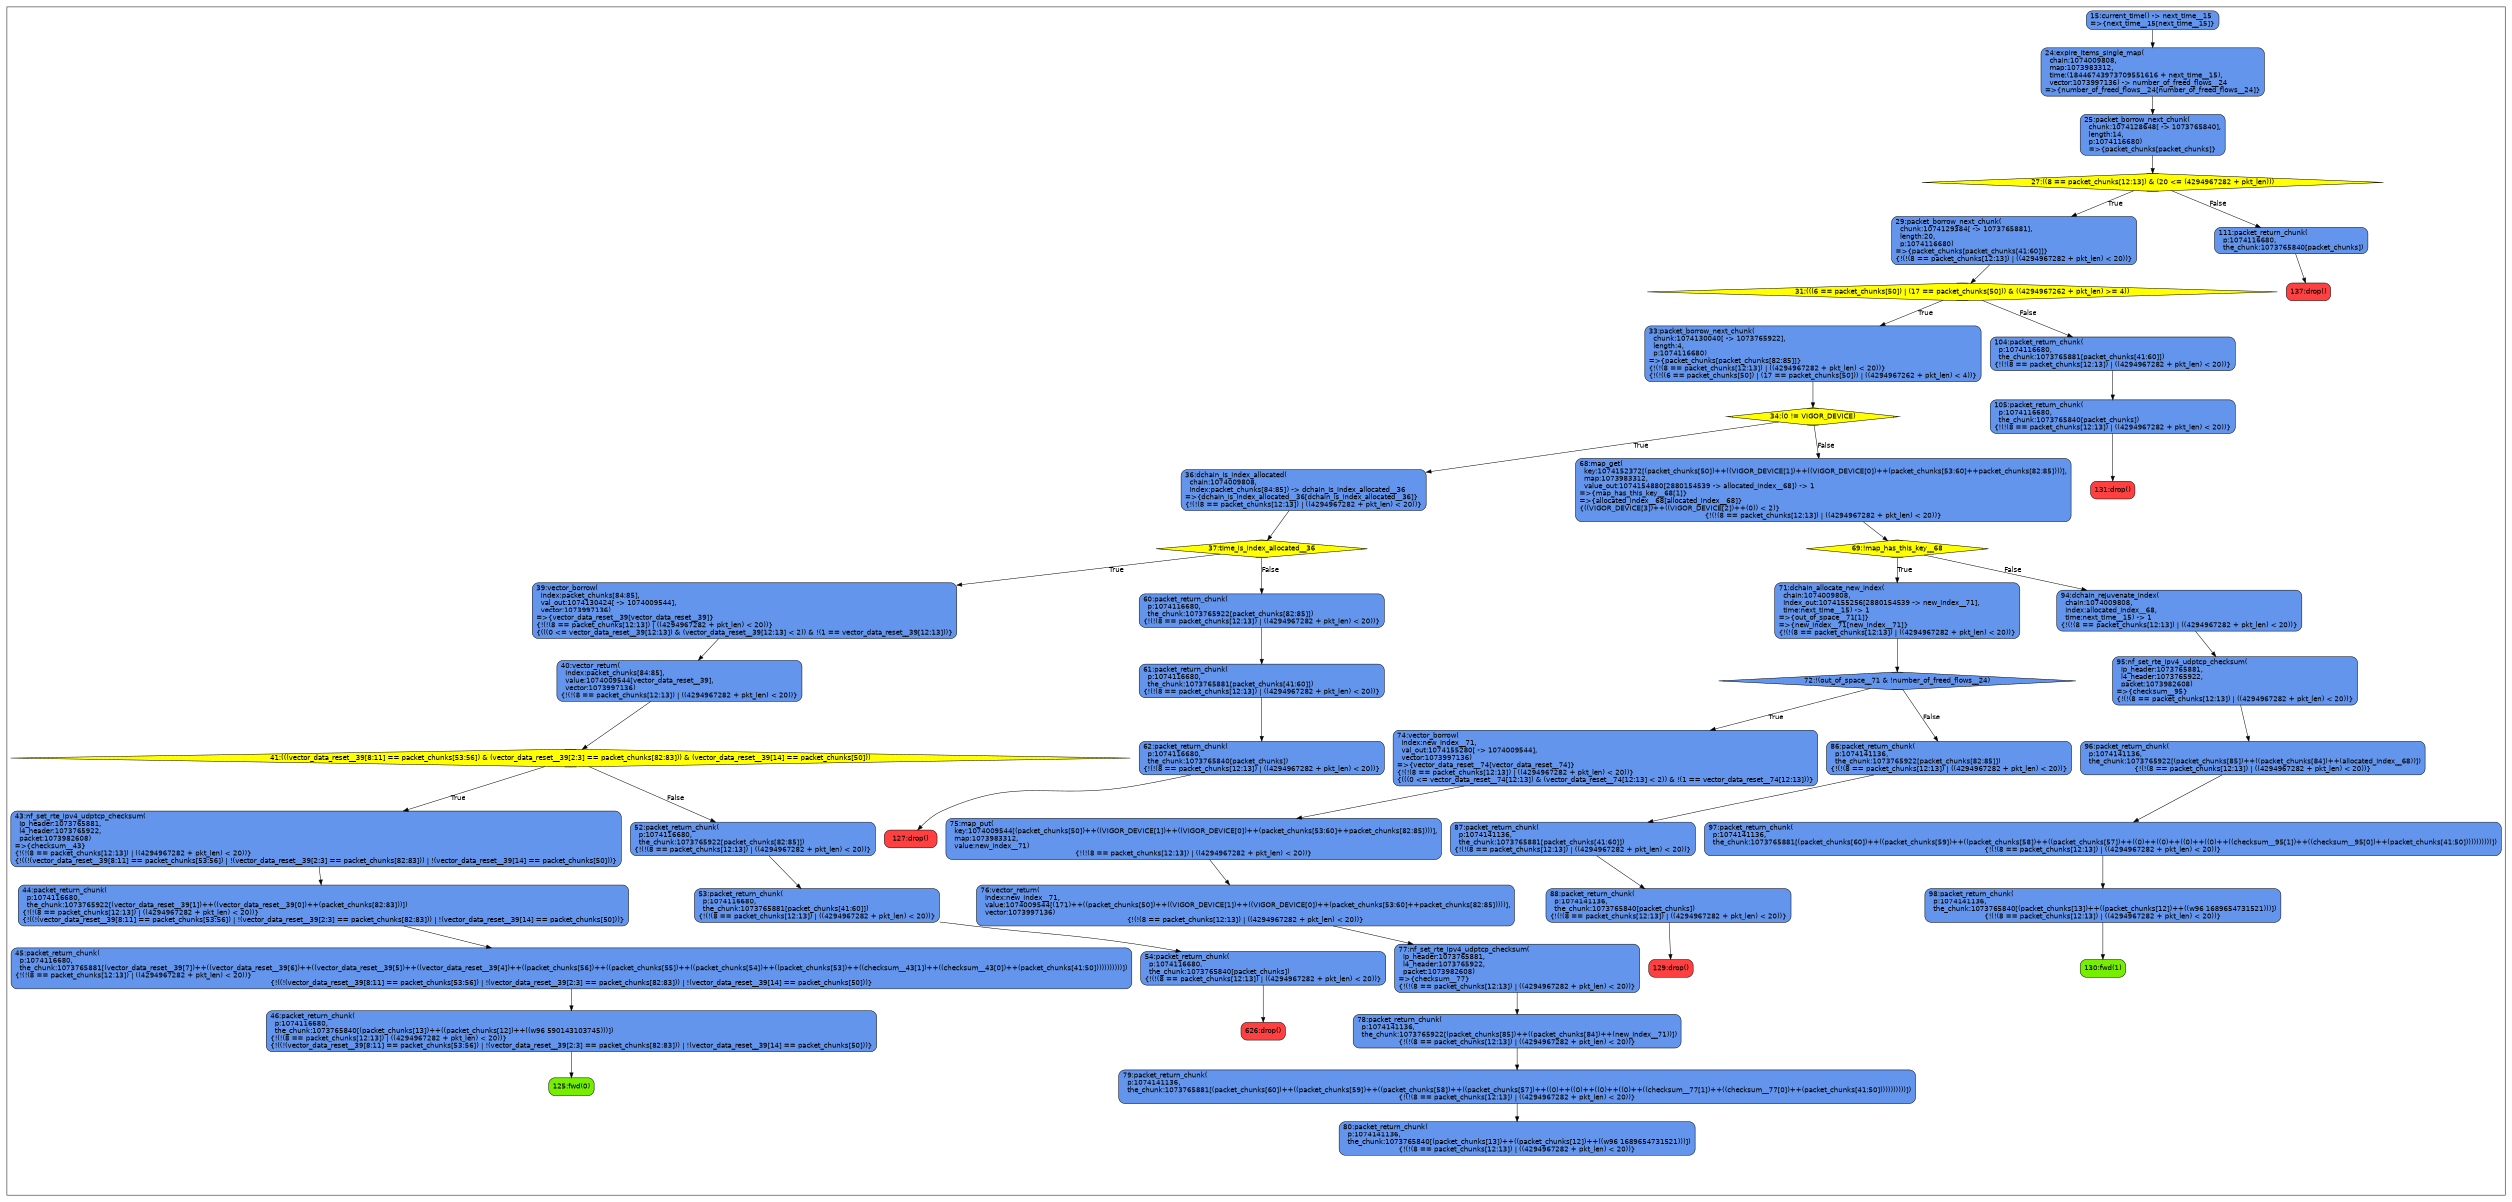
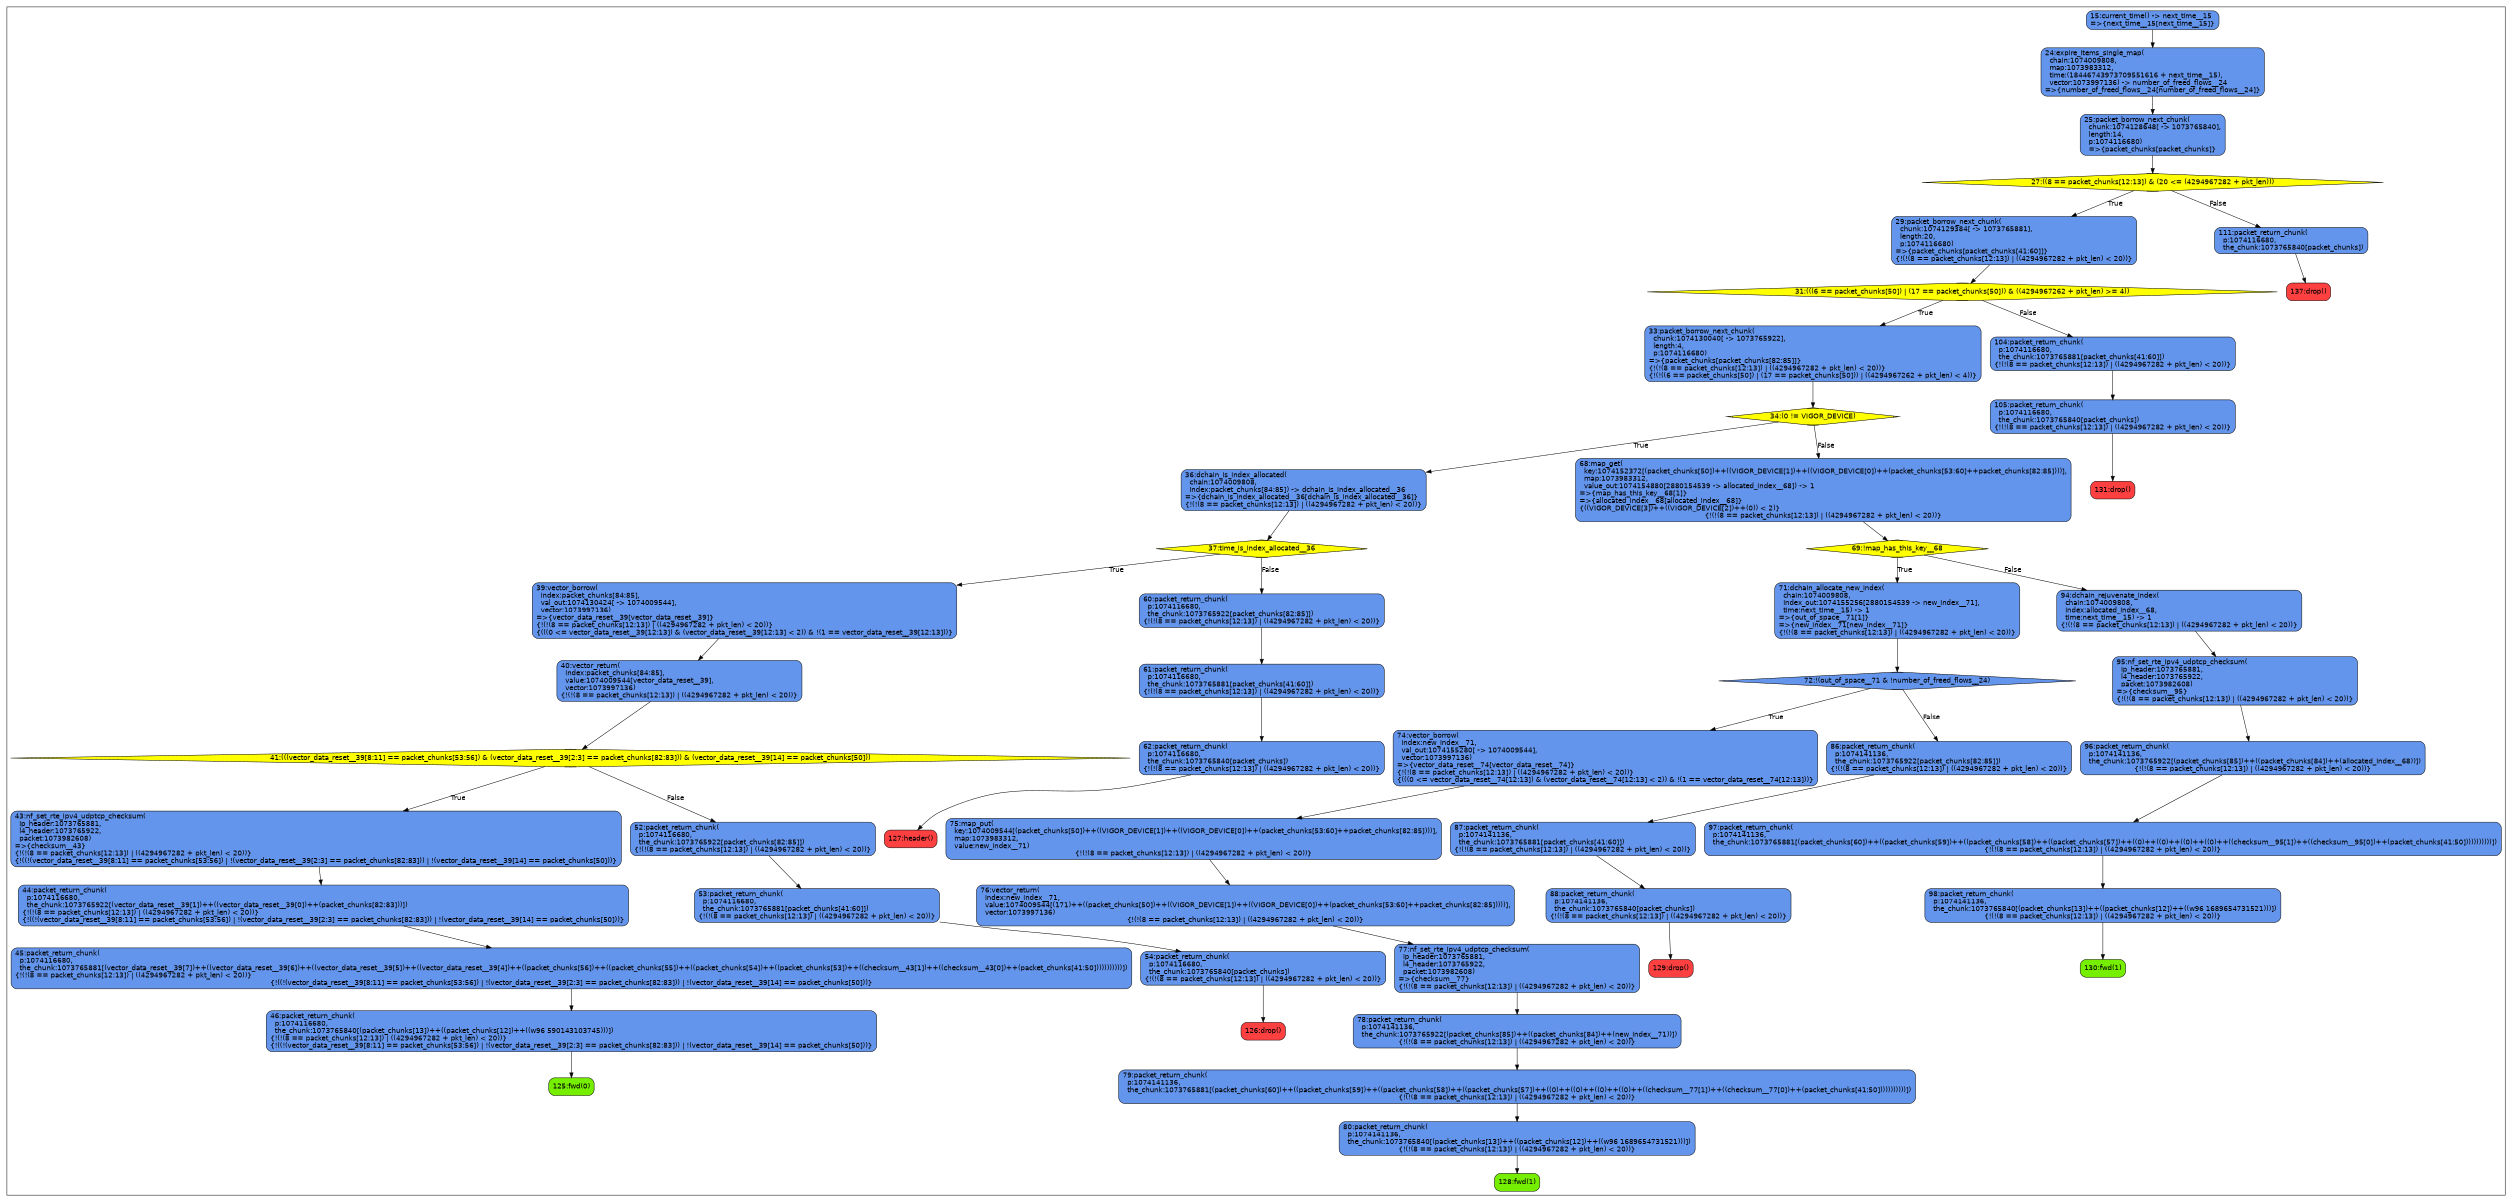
node "127:drop()": label "127:drop()" -> "127:header()"
node "626:drop()": label "626:drop()" -> "126:drop()"
node "128:fwd(1)": added
